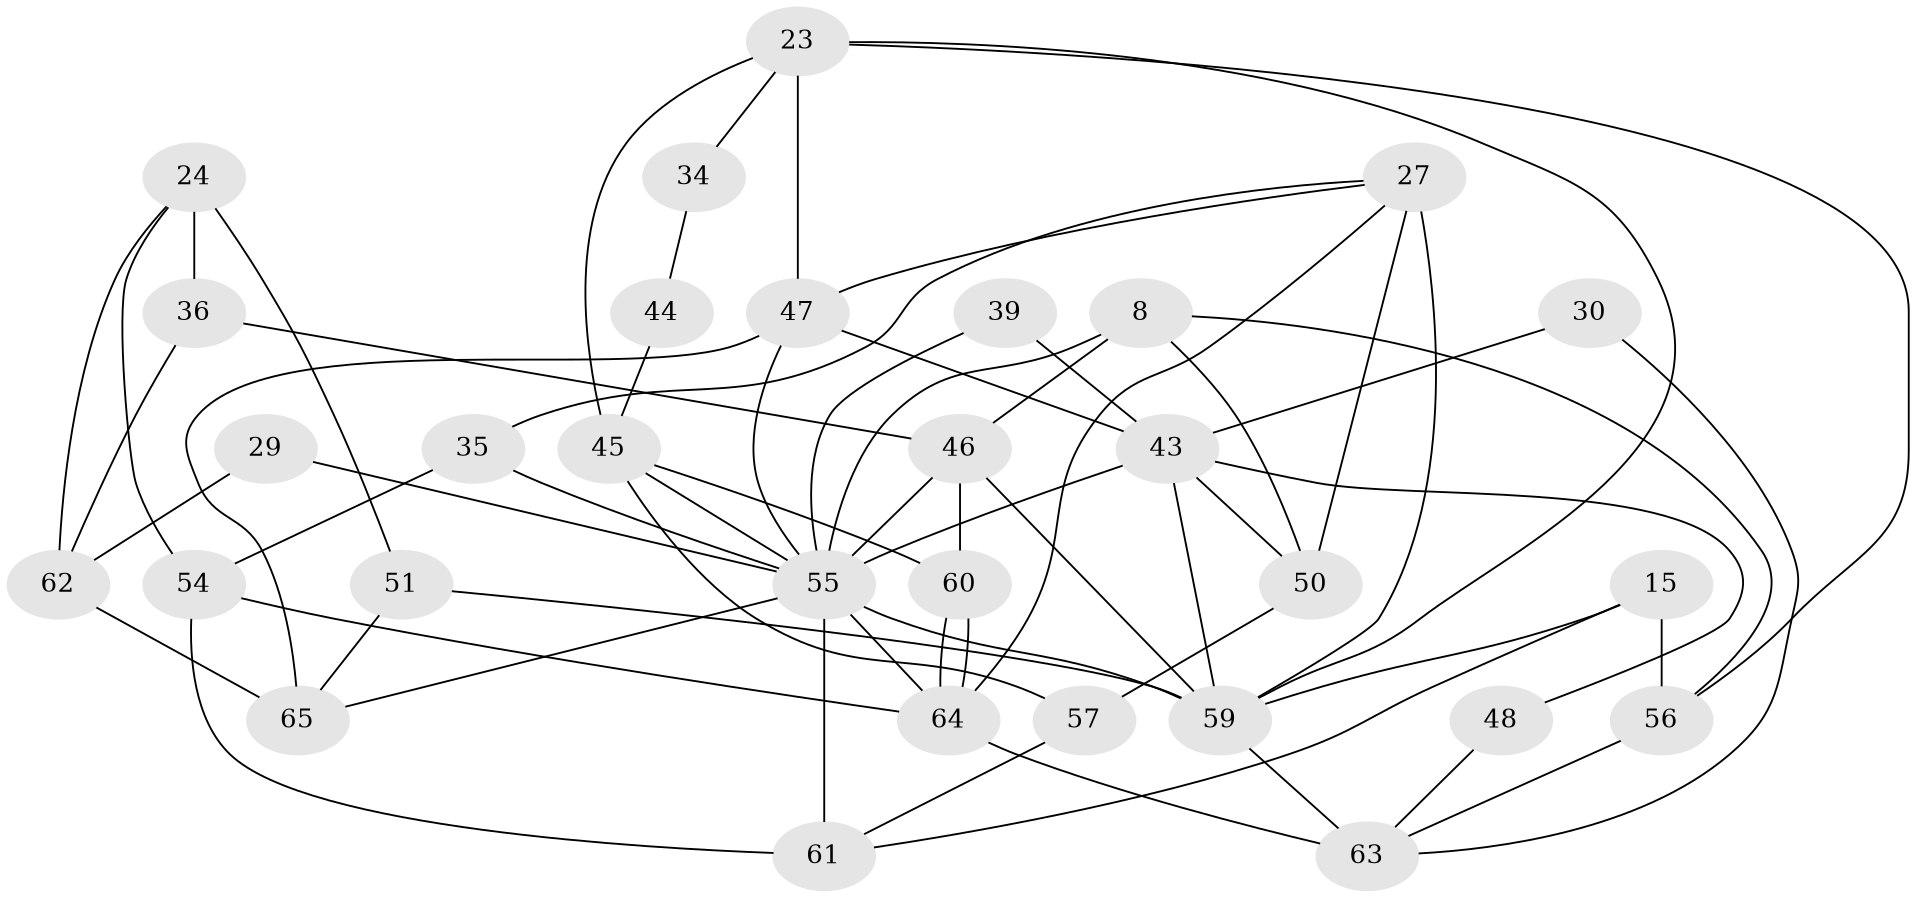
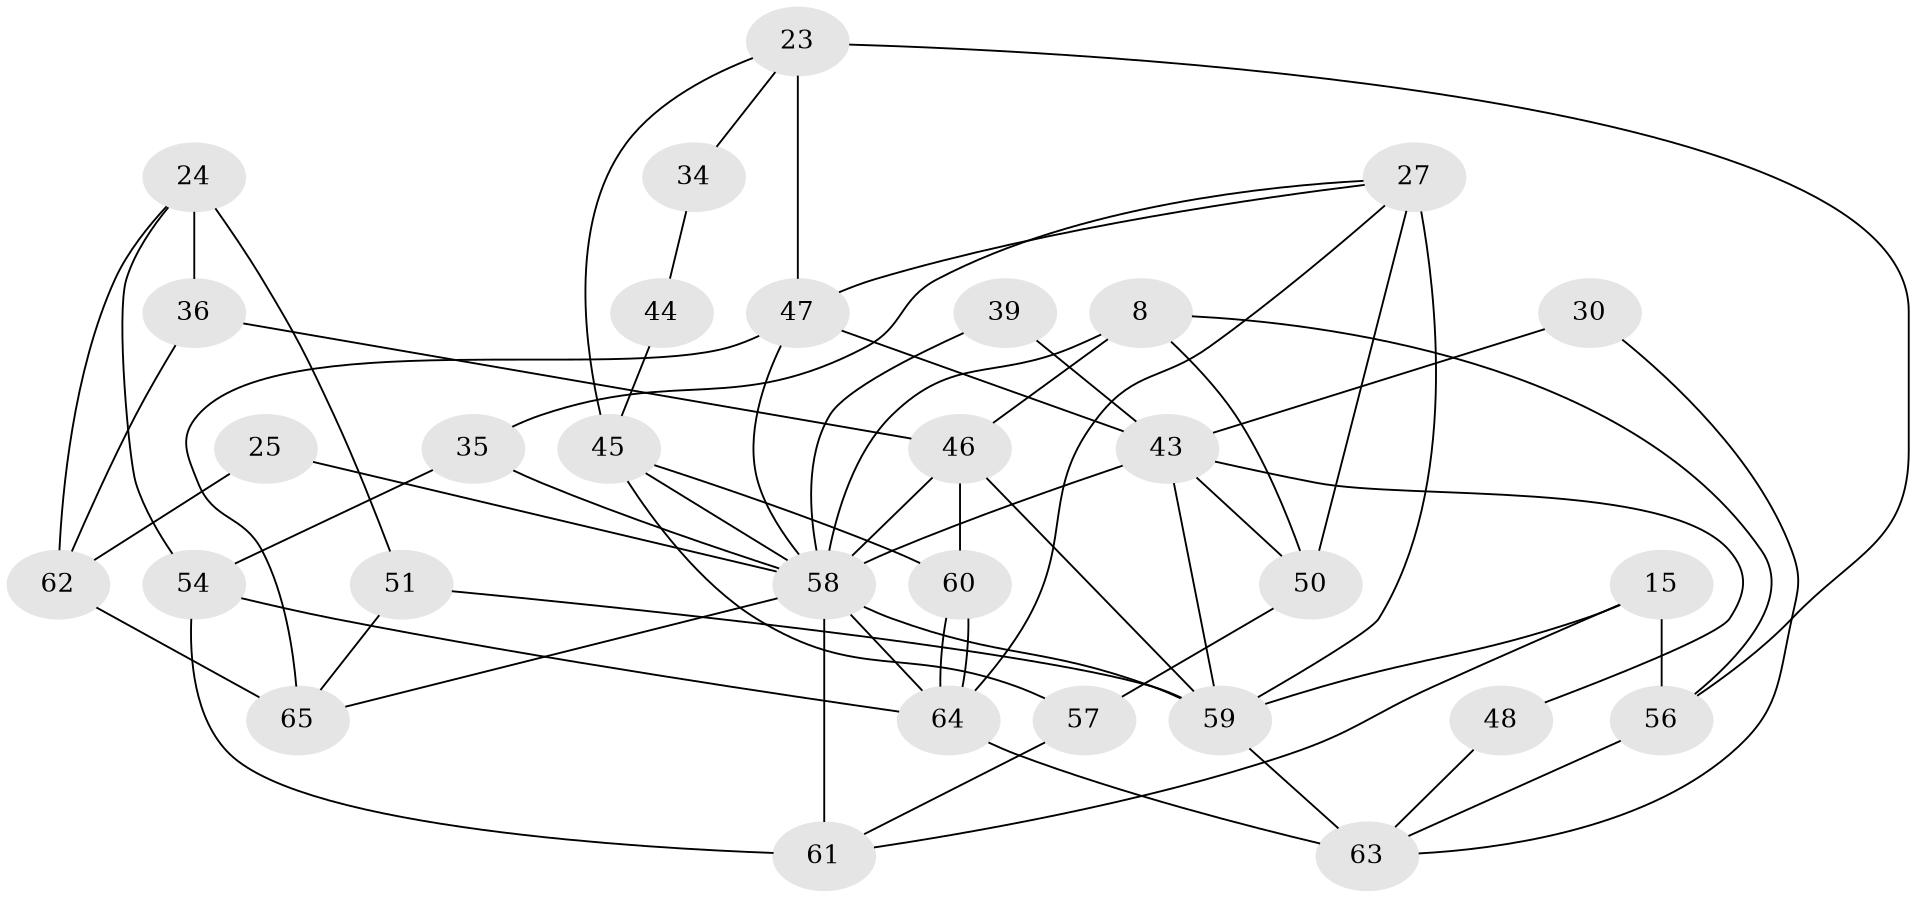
edge "23" -- "59": removed
node "29": label "29" -> "25"
node "55": label "55" -> "58"
